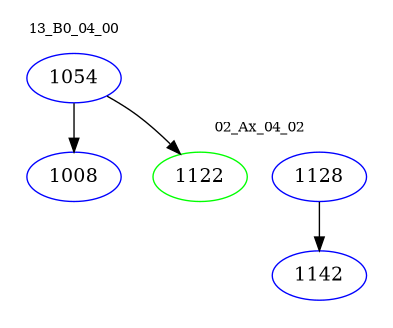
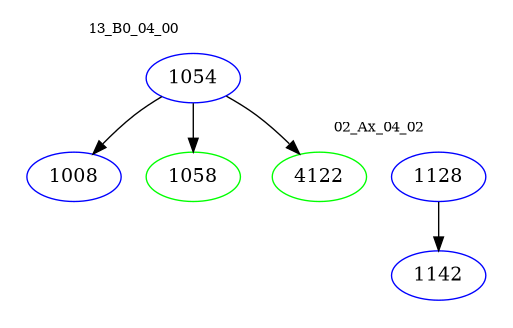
node "1058": added
node "1122": label "1122" -> "4122"
